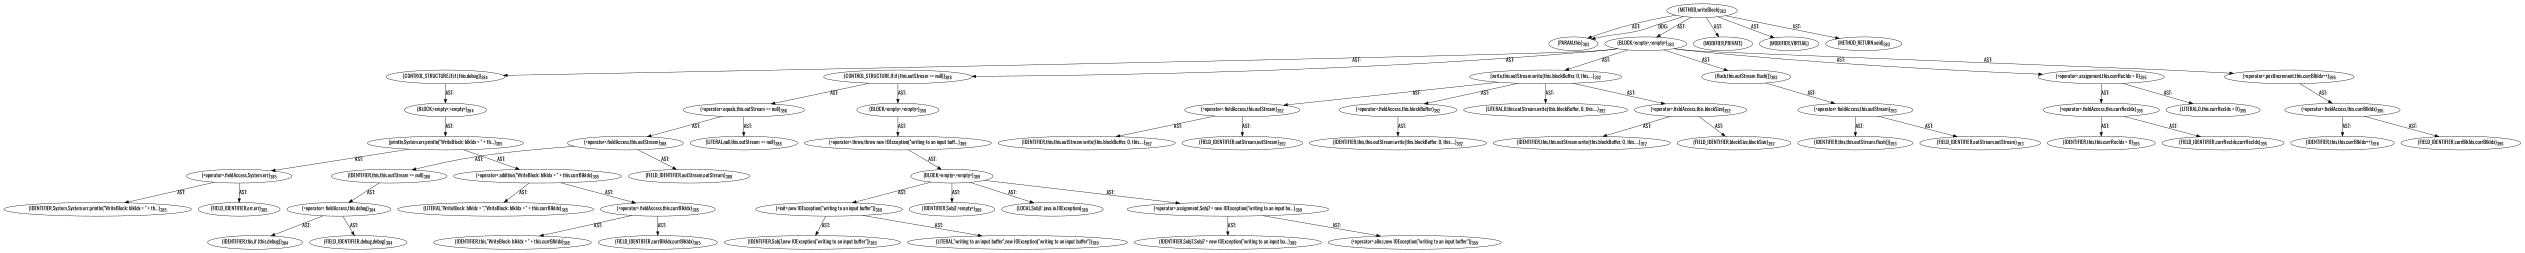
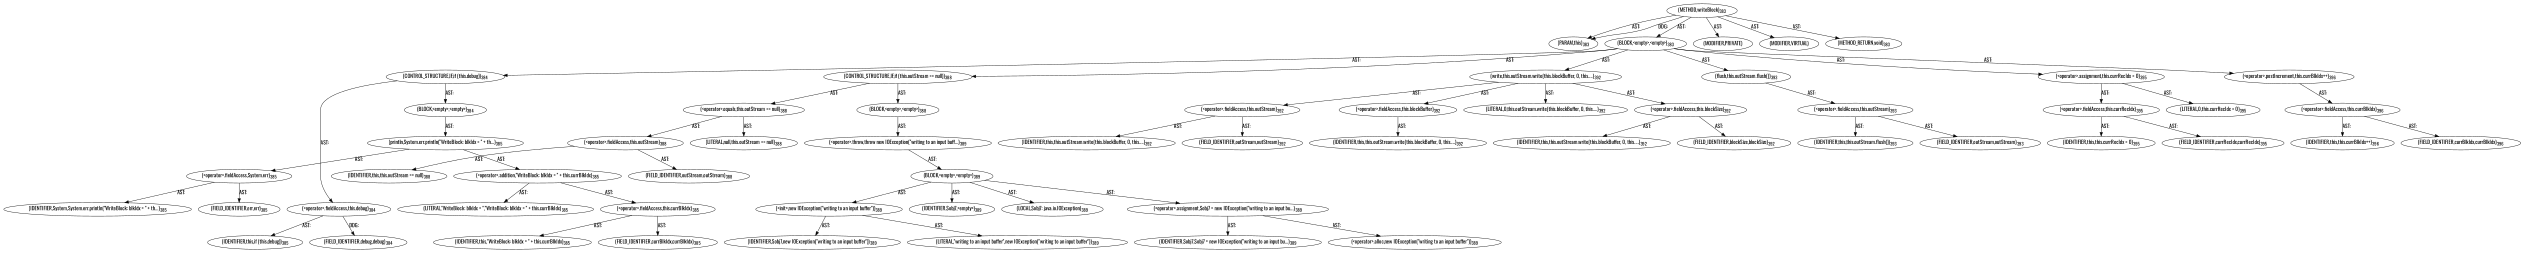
edge "(IDENTIFIER,this,this.outStream == null)" -> "(<operator>.fieldAccess,this.debug)": now "(CONTROL_STRUCTURE,IF,if (this.debug))" -> "(<operator>.fieldAccess,this.debug)"
edge "(<operator>.fieldAccess,this.debug)" -> "(FIELD_IDENTIFIER,debug,debug)": label "AST: " -> "DDG: "
node "(IDENTIFIER,this,if (this.debug))": text "384" -> "385"
